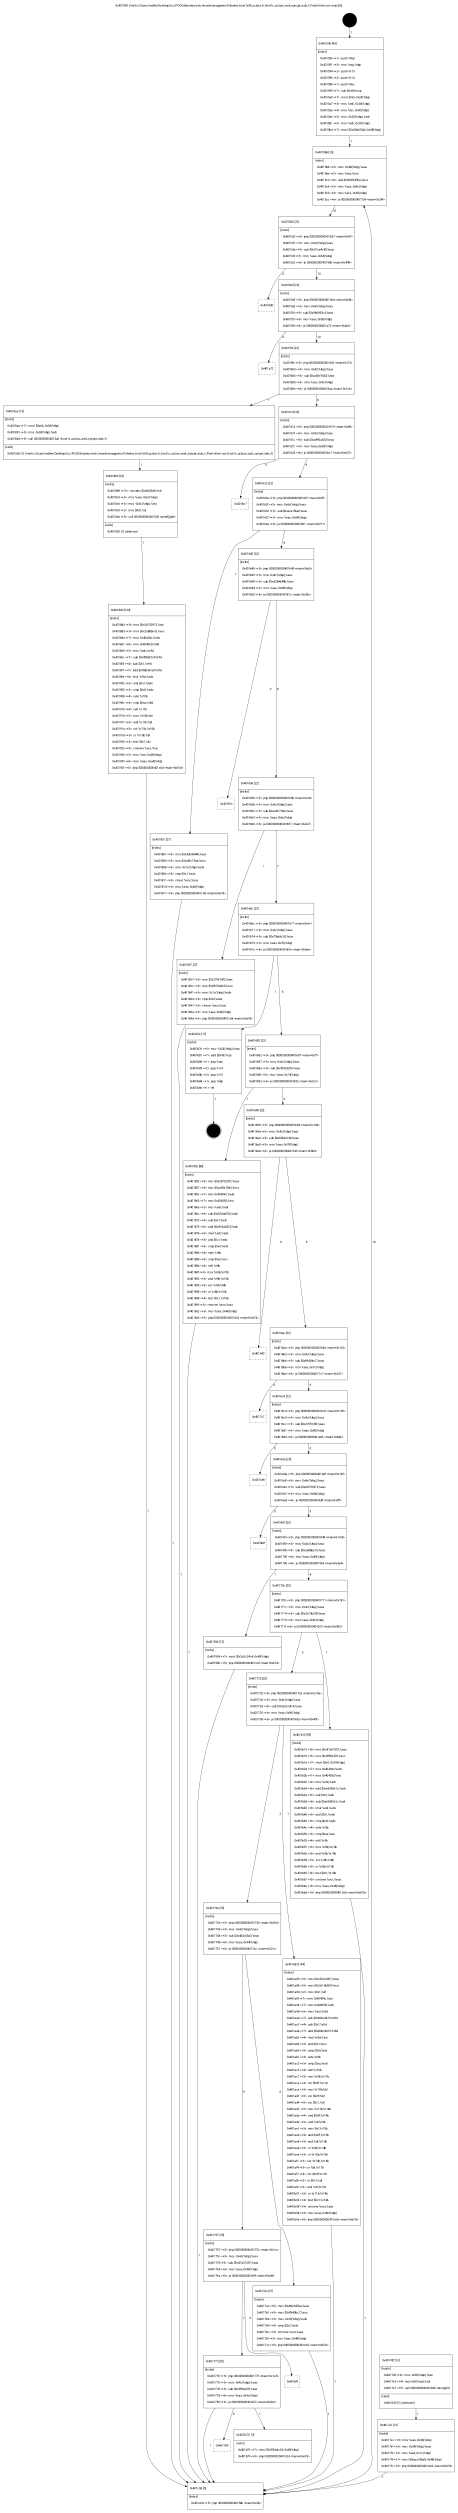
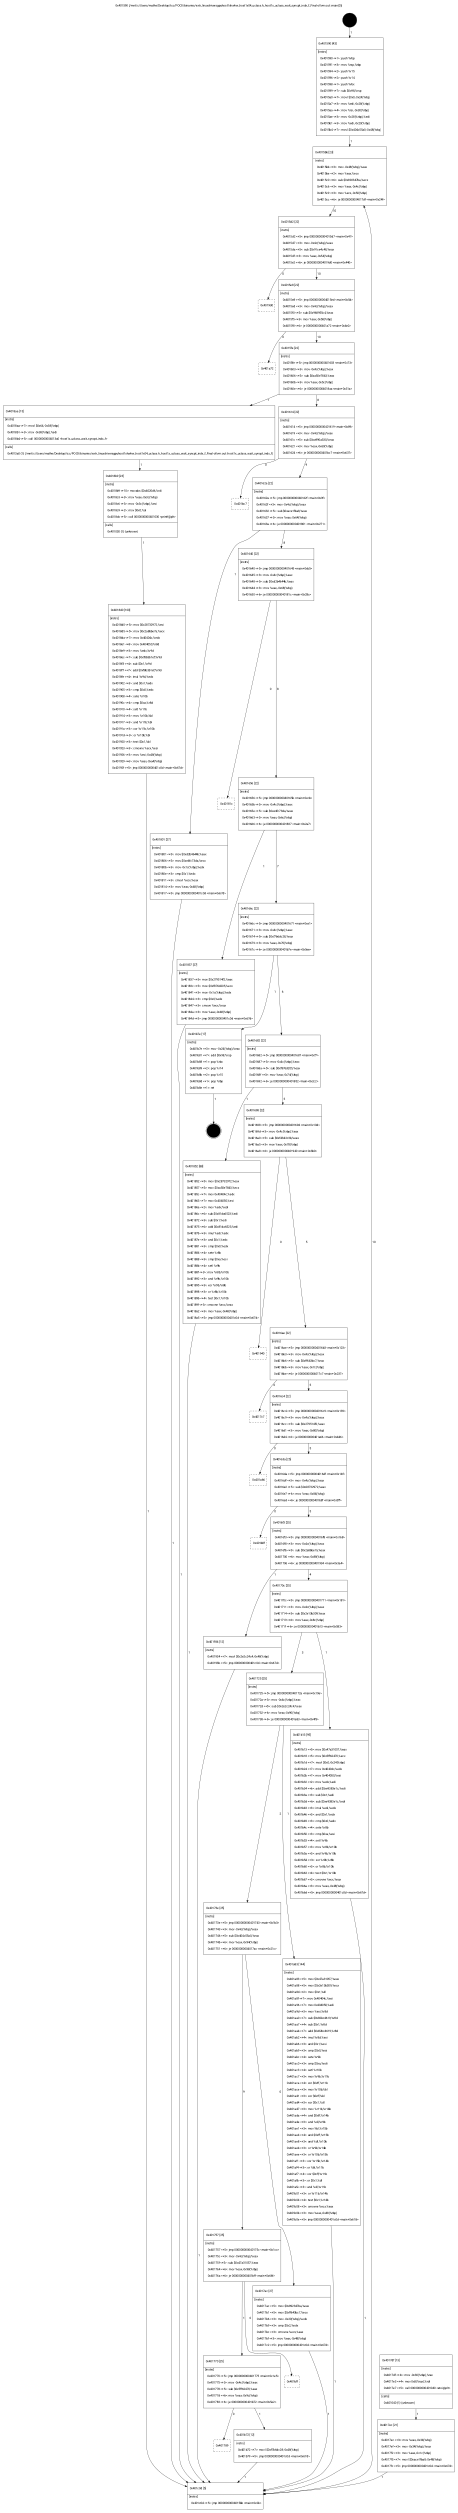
edge "0x401770 [25]" -> "0x401c0d [5]": now "0x401b72 [12]" -> "0x401c0d [5]"
